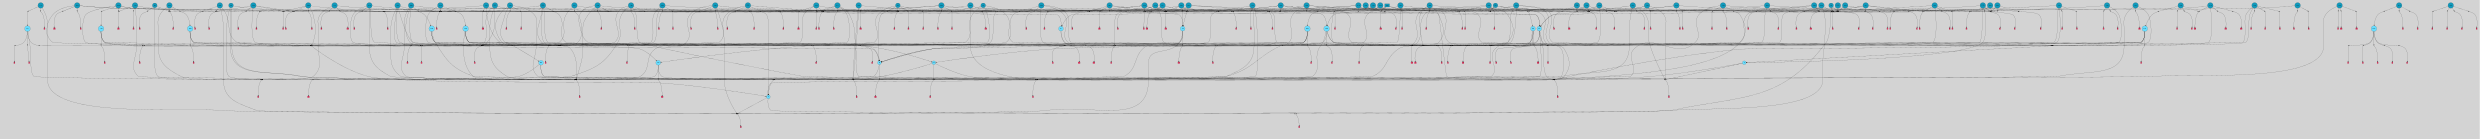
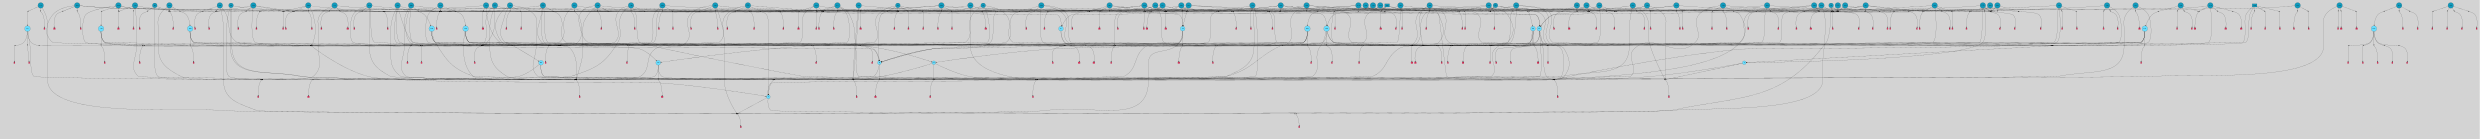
node "T239": shape circle -> box
